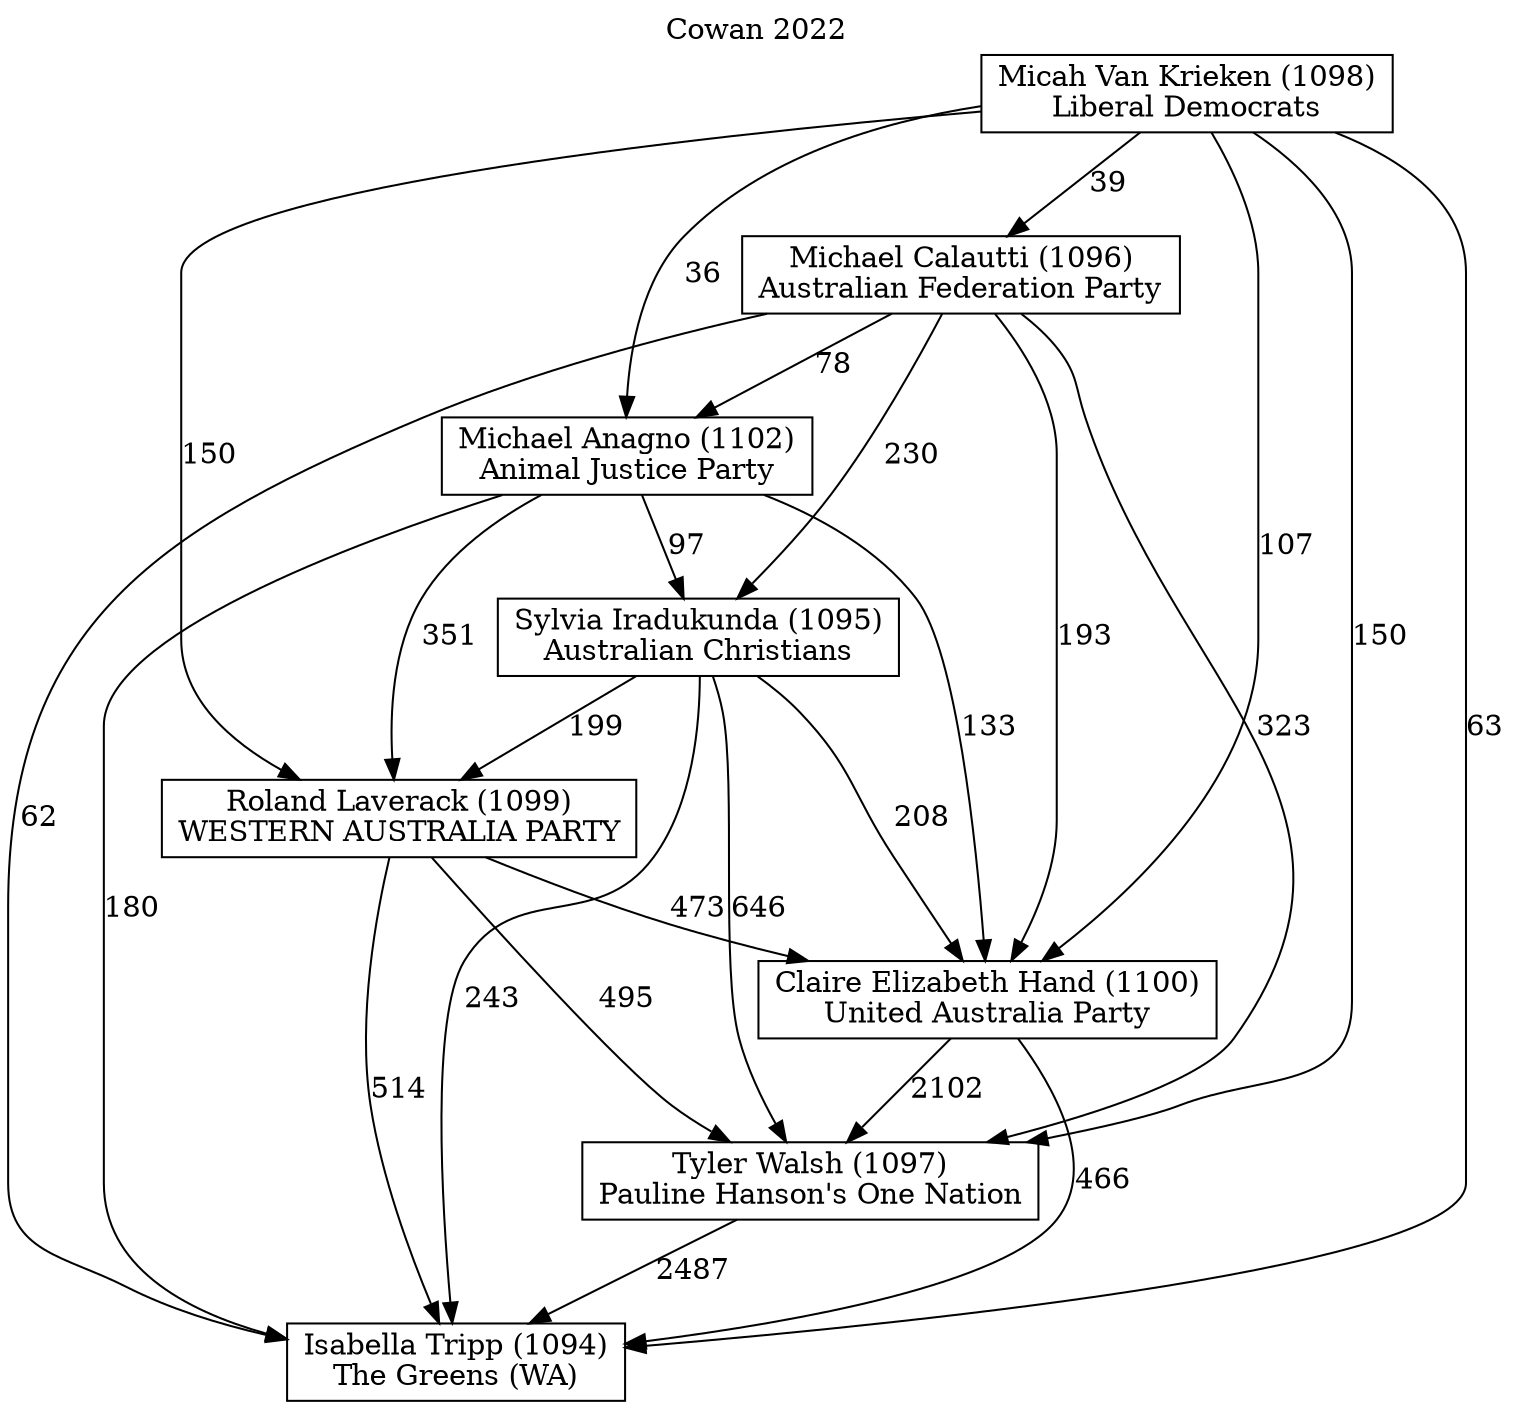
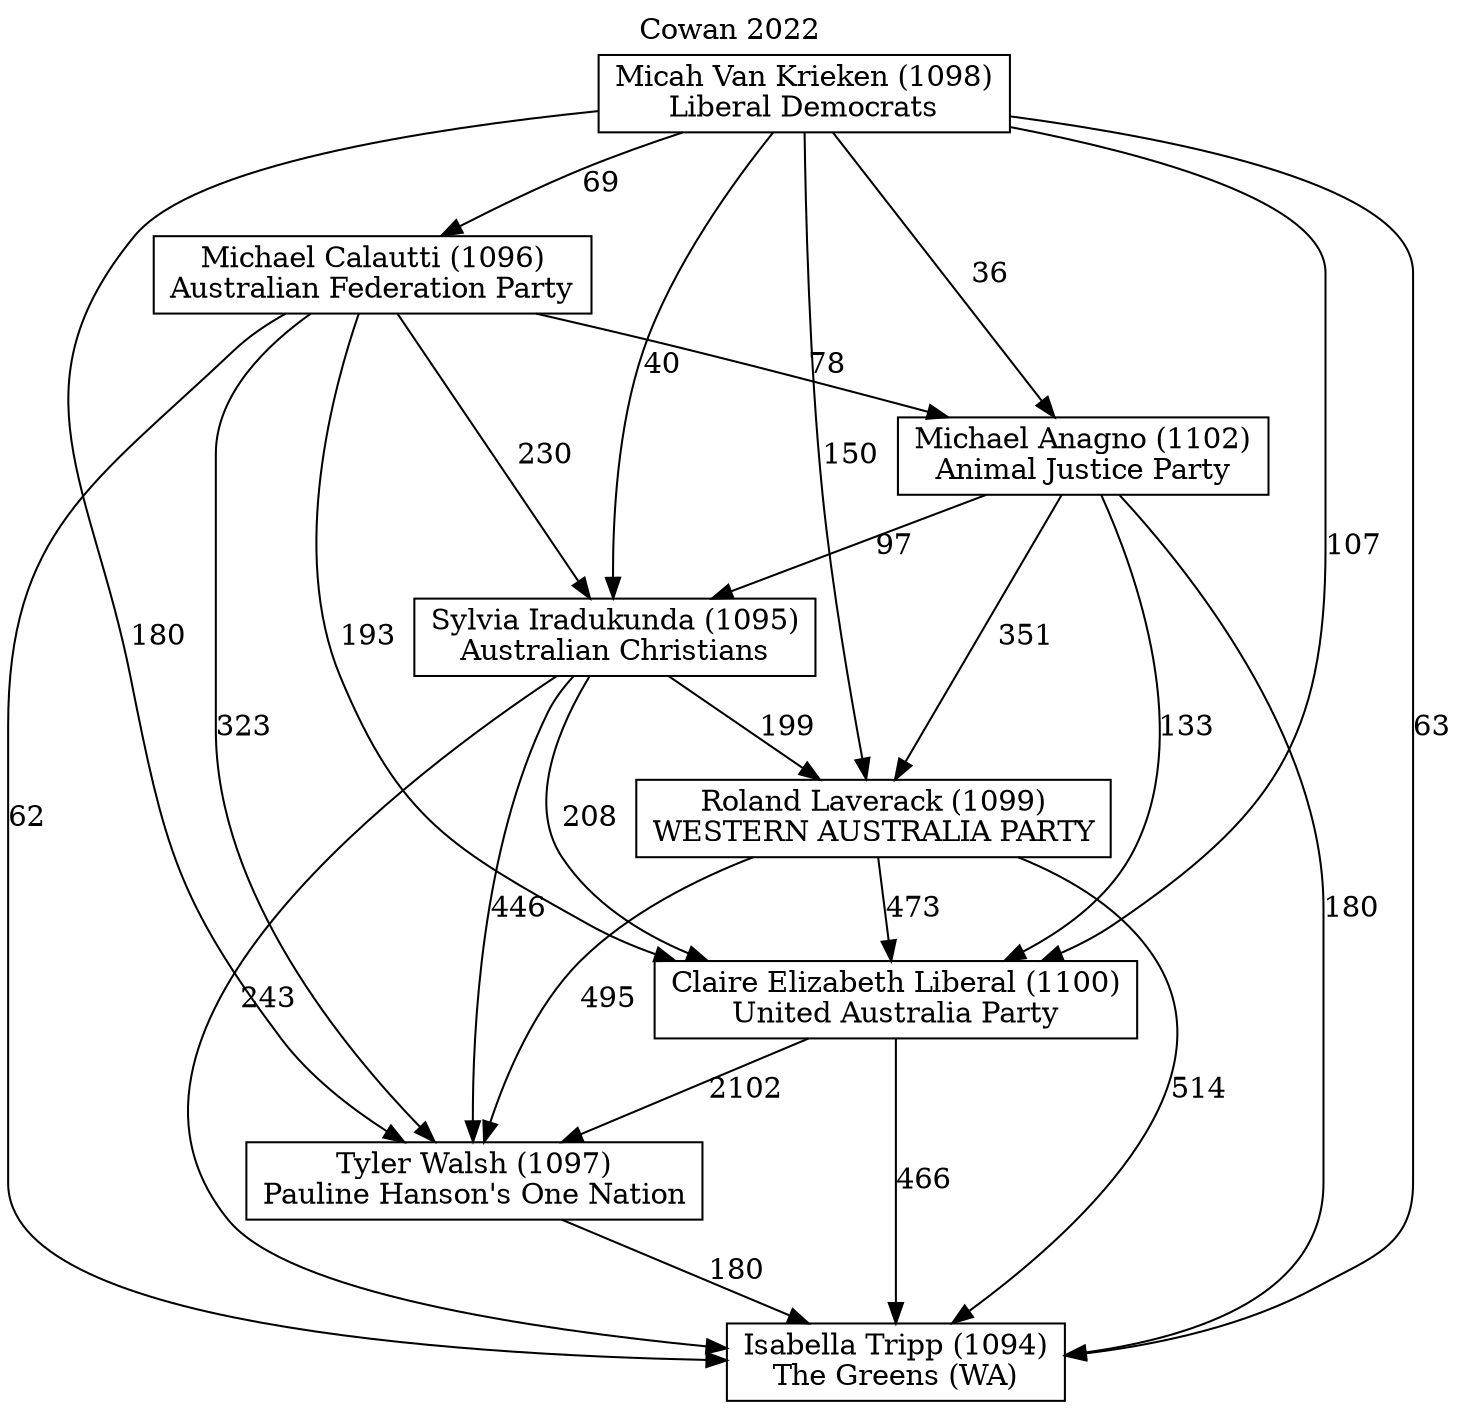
edge "Micah Van Krieken (1098) Liberal Democrats" -> "Michael Calautti (1096) Australian Federation Party": label "39" -> "69"
edge "Micah Van Krieken (1098) Liberal Democrats" -> "Sylvia Iradukunda (1095) Australian Christians": added, label "40"
edge "Micah Van Krieken (1098) Liberal Democrats" -> "Tyler Walsh (1097) Pauline Hanson's One Nation": label "150" -> "180"
edge "Sylvia Iradukunda (1095) Australian Christians" -> "Tyler Walsh (1097) Pauline Hanson's One Nation": label "646" -> "446"
node "Claire Elizabeth Hand (1100) United Australia Party": label "Claire Elizabeth Hand (1100) United Australia Party" -> "Claire Elizabeth Liberal (1100) United Australia Party"
edge "Tyler Walsh (1097) Pauline Hanson's One Nation" -> "Isabella Tripp (1094) The Greens (WA)": label "2487" -> "180"
